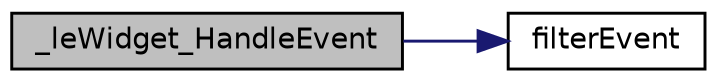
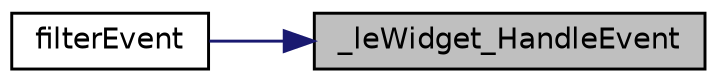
edge "_leWidget_HandleEvent" -> "filterEvent": reversed
